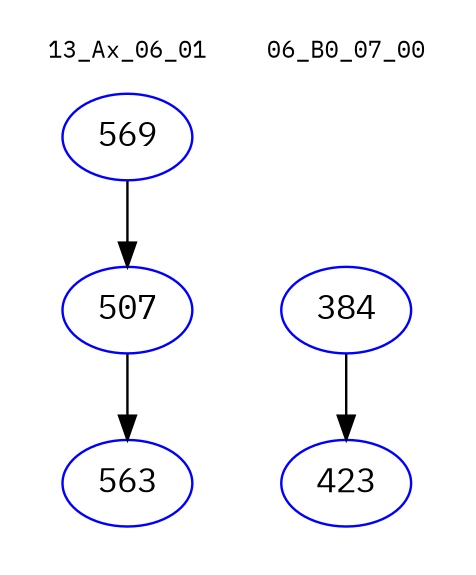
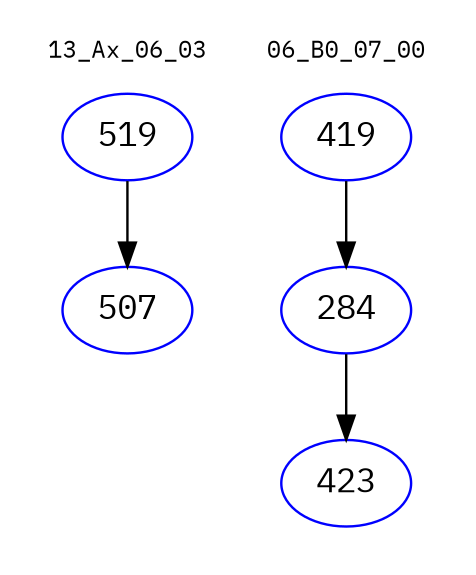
cluster "13_Ax_06_01": label "13_Ax_06_01" -> "13_Ax_06_03"
node "569": label "569" -> "519"
node "419": added
node "384": label "384" -> "284"
node "563": removed
